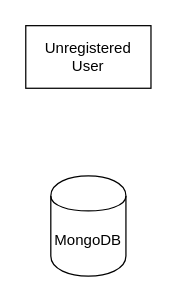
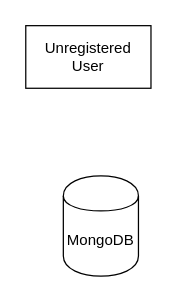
node "MongoDB": moved (88, 226) -> (101, 226)
